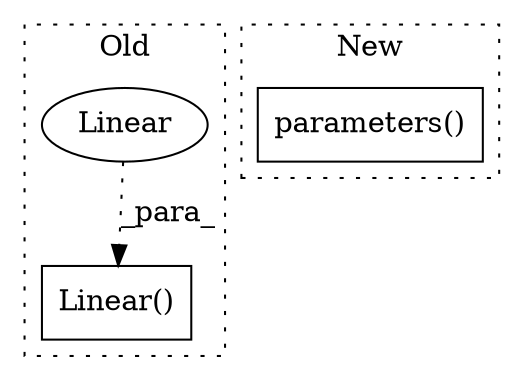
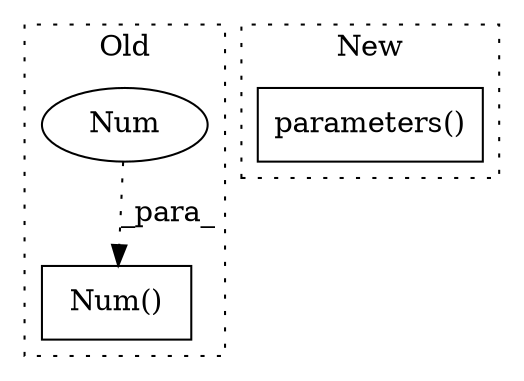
node "Linear": label "Linear" -> "Num"
node "Linear()": label "Linear()" -> "Num()"
